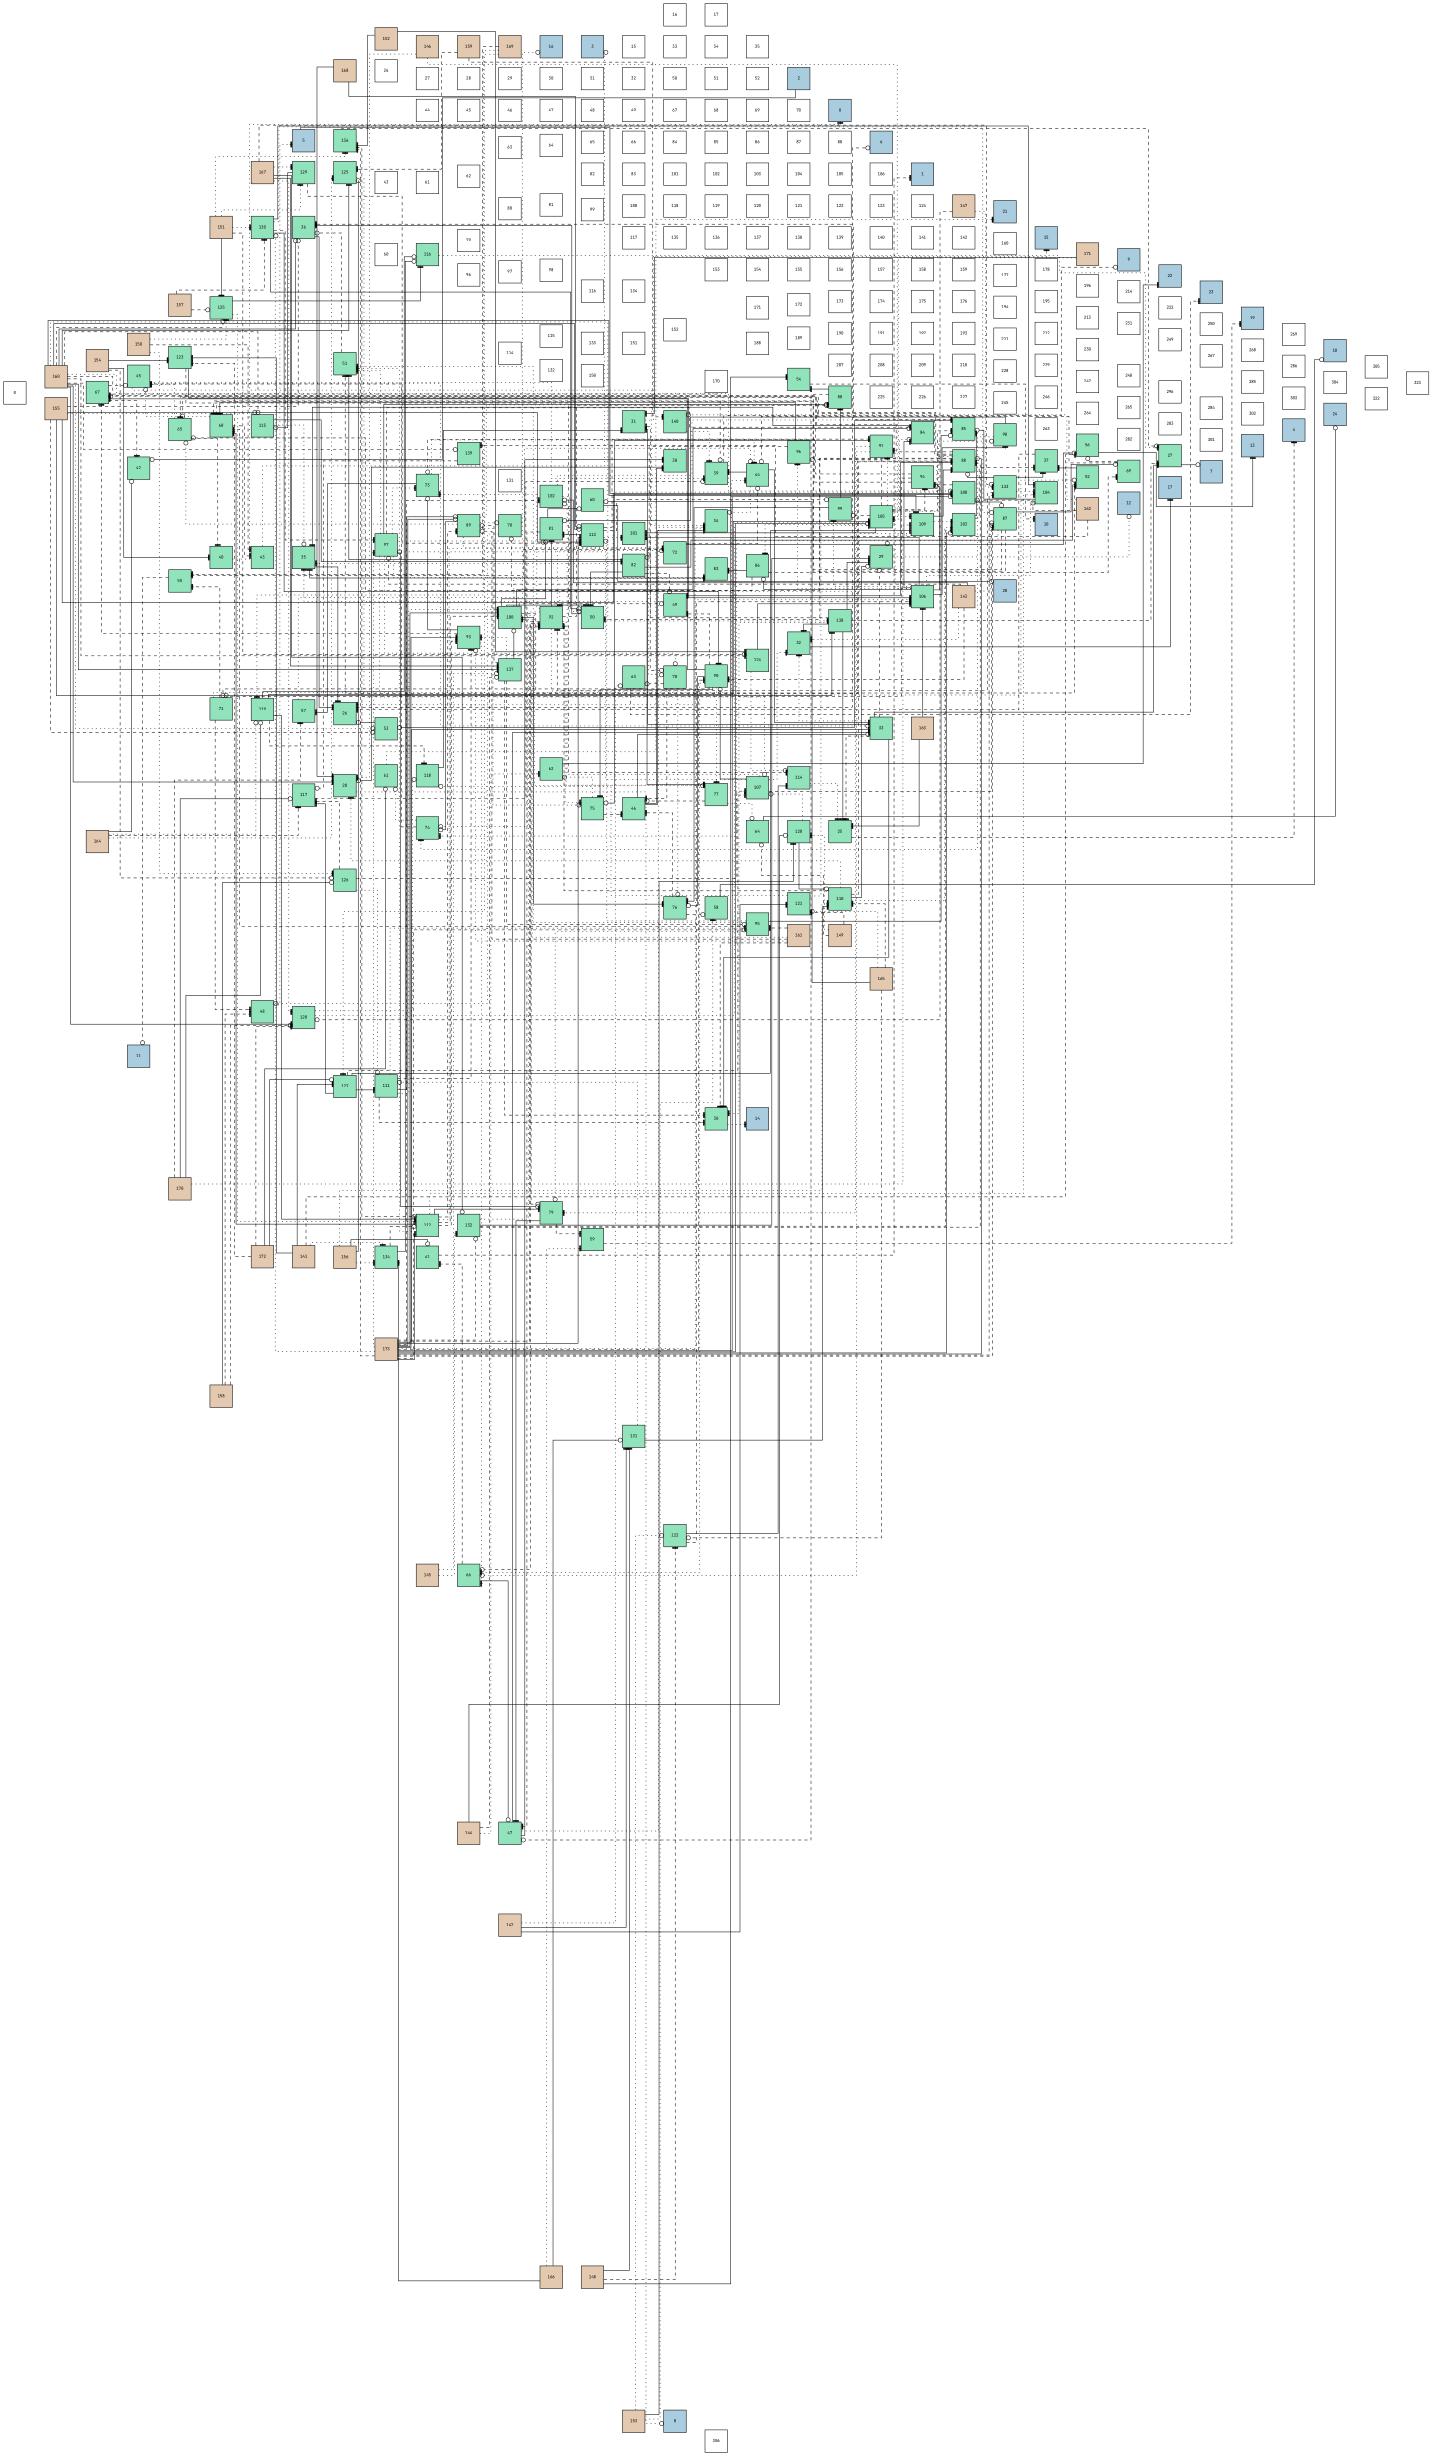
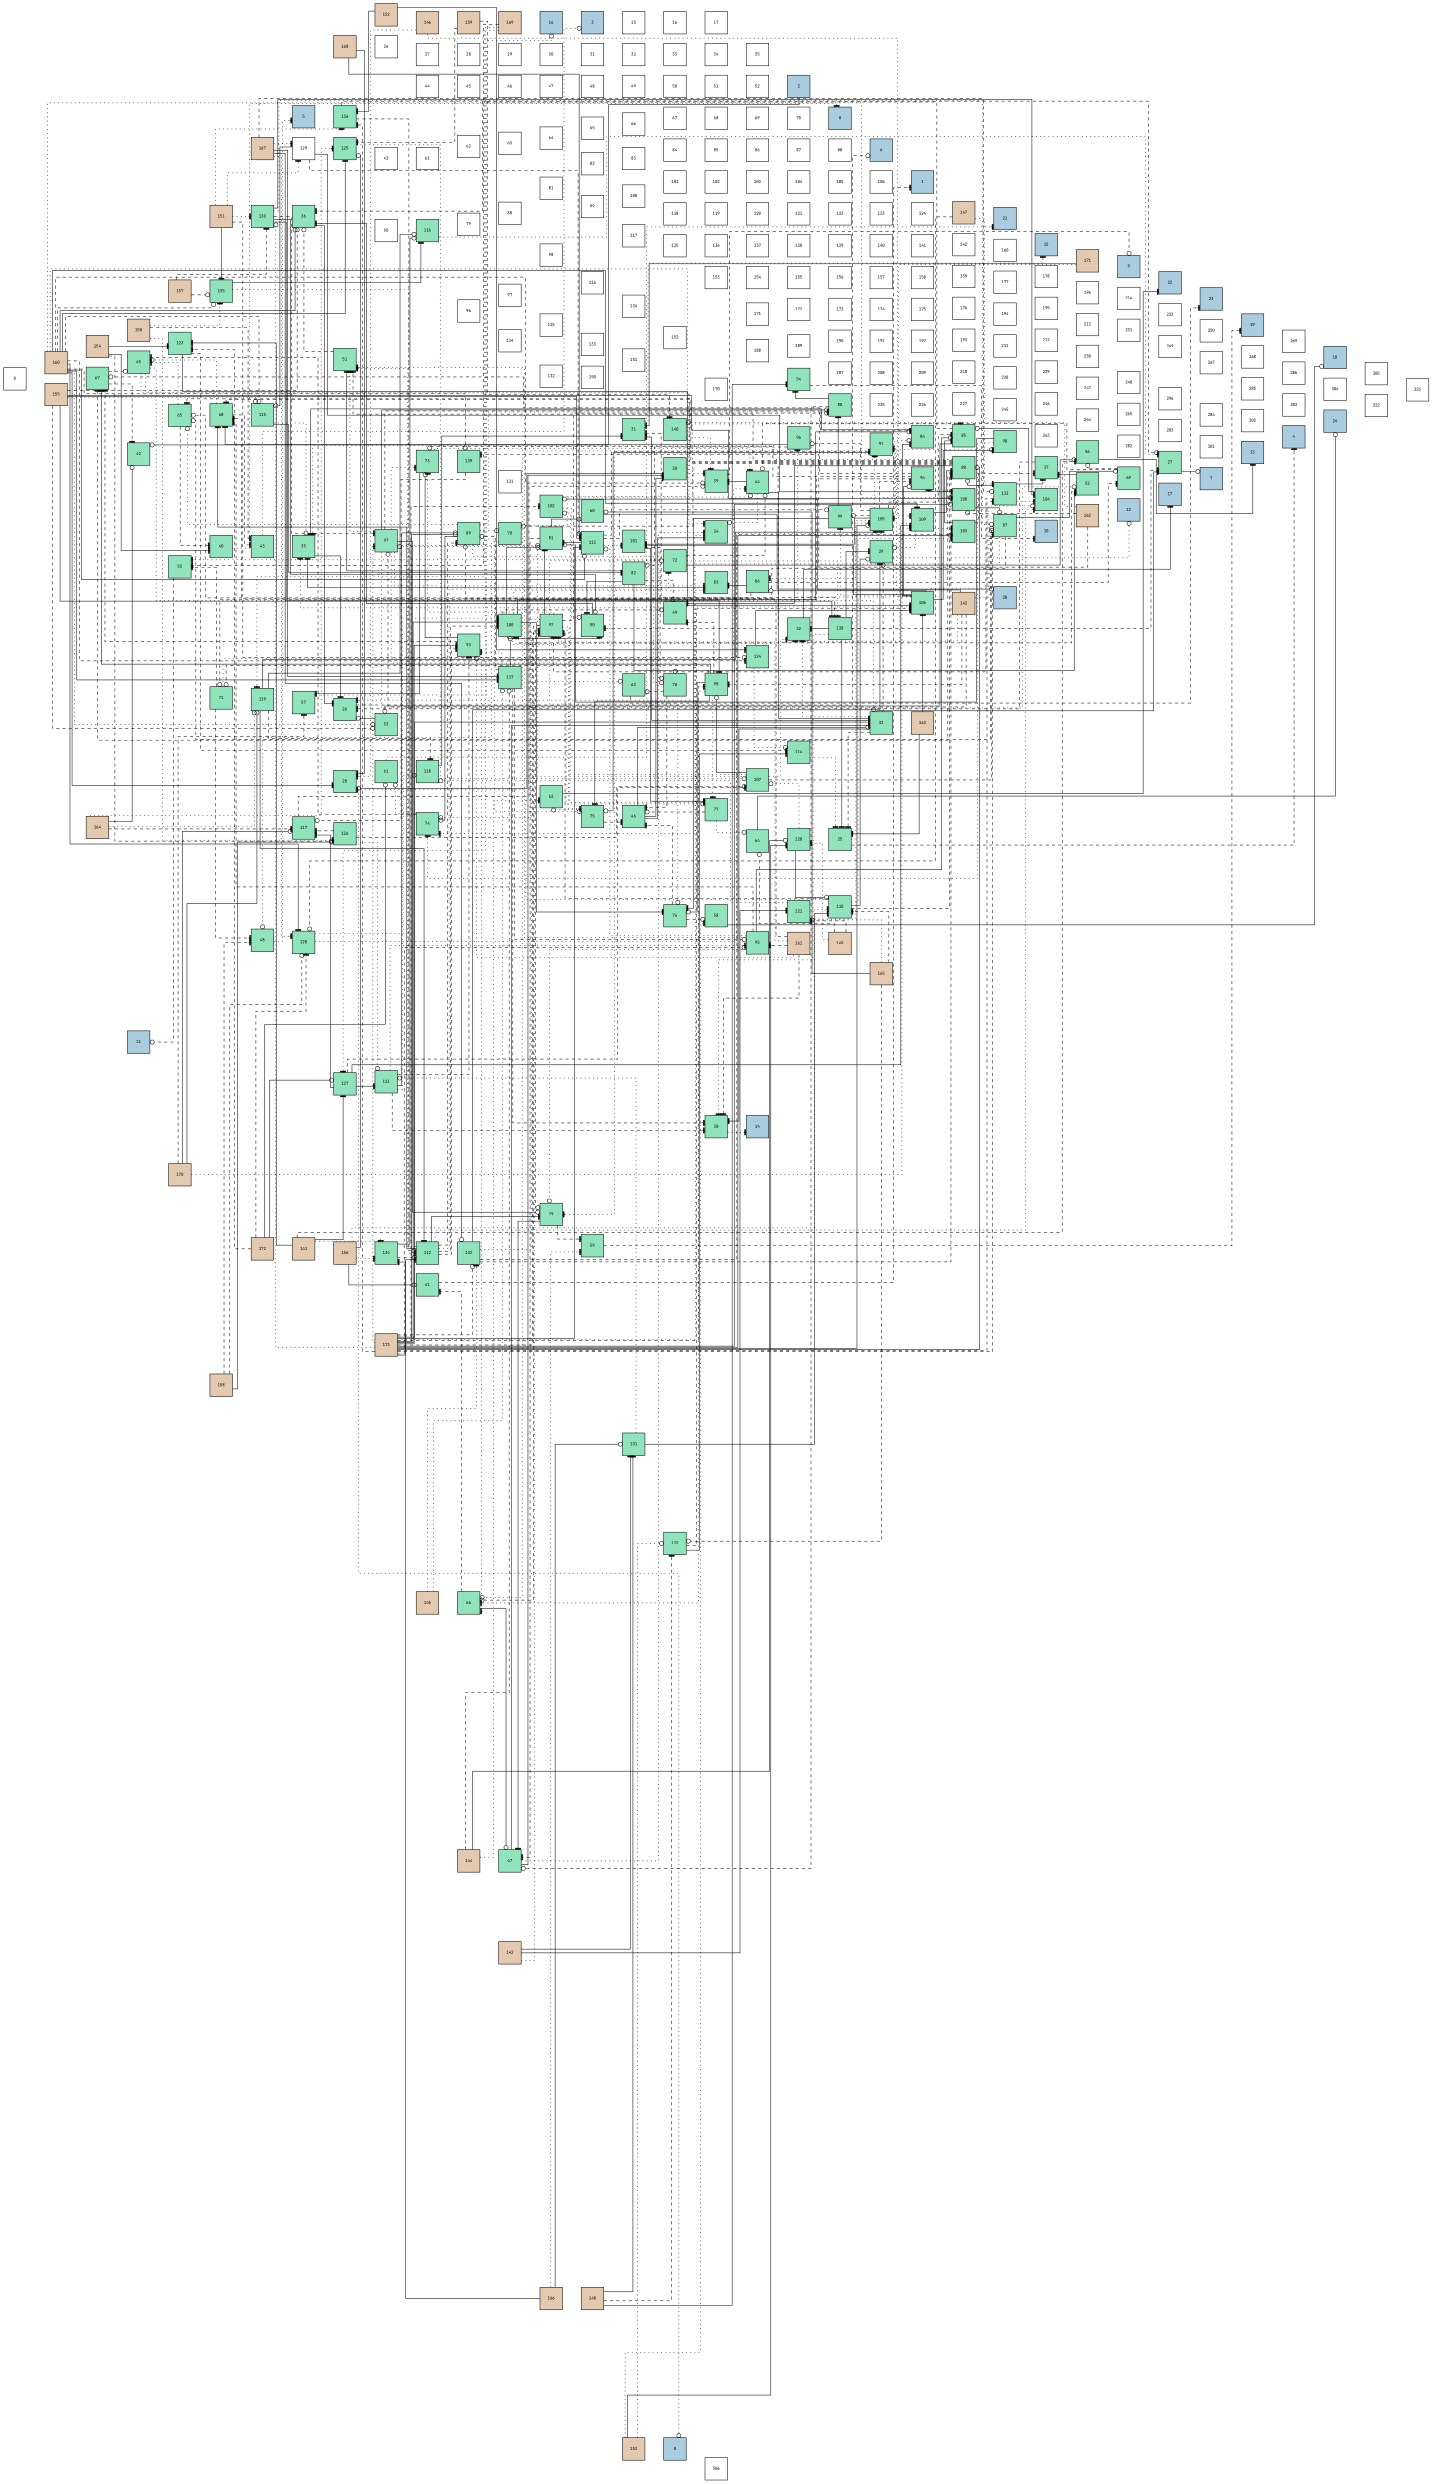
node "129": fillcolor #91e3bb -> #ffffff
edge "5" -> "108": now "129" -> "108"
edge "72" -> "55": style dashed -> dotted
edge "126" -> "107": arrowhead tee -> odot
